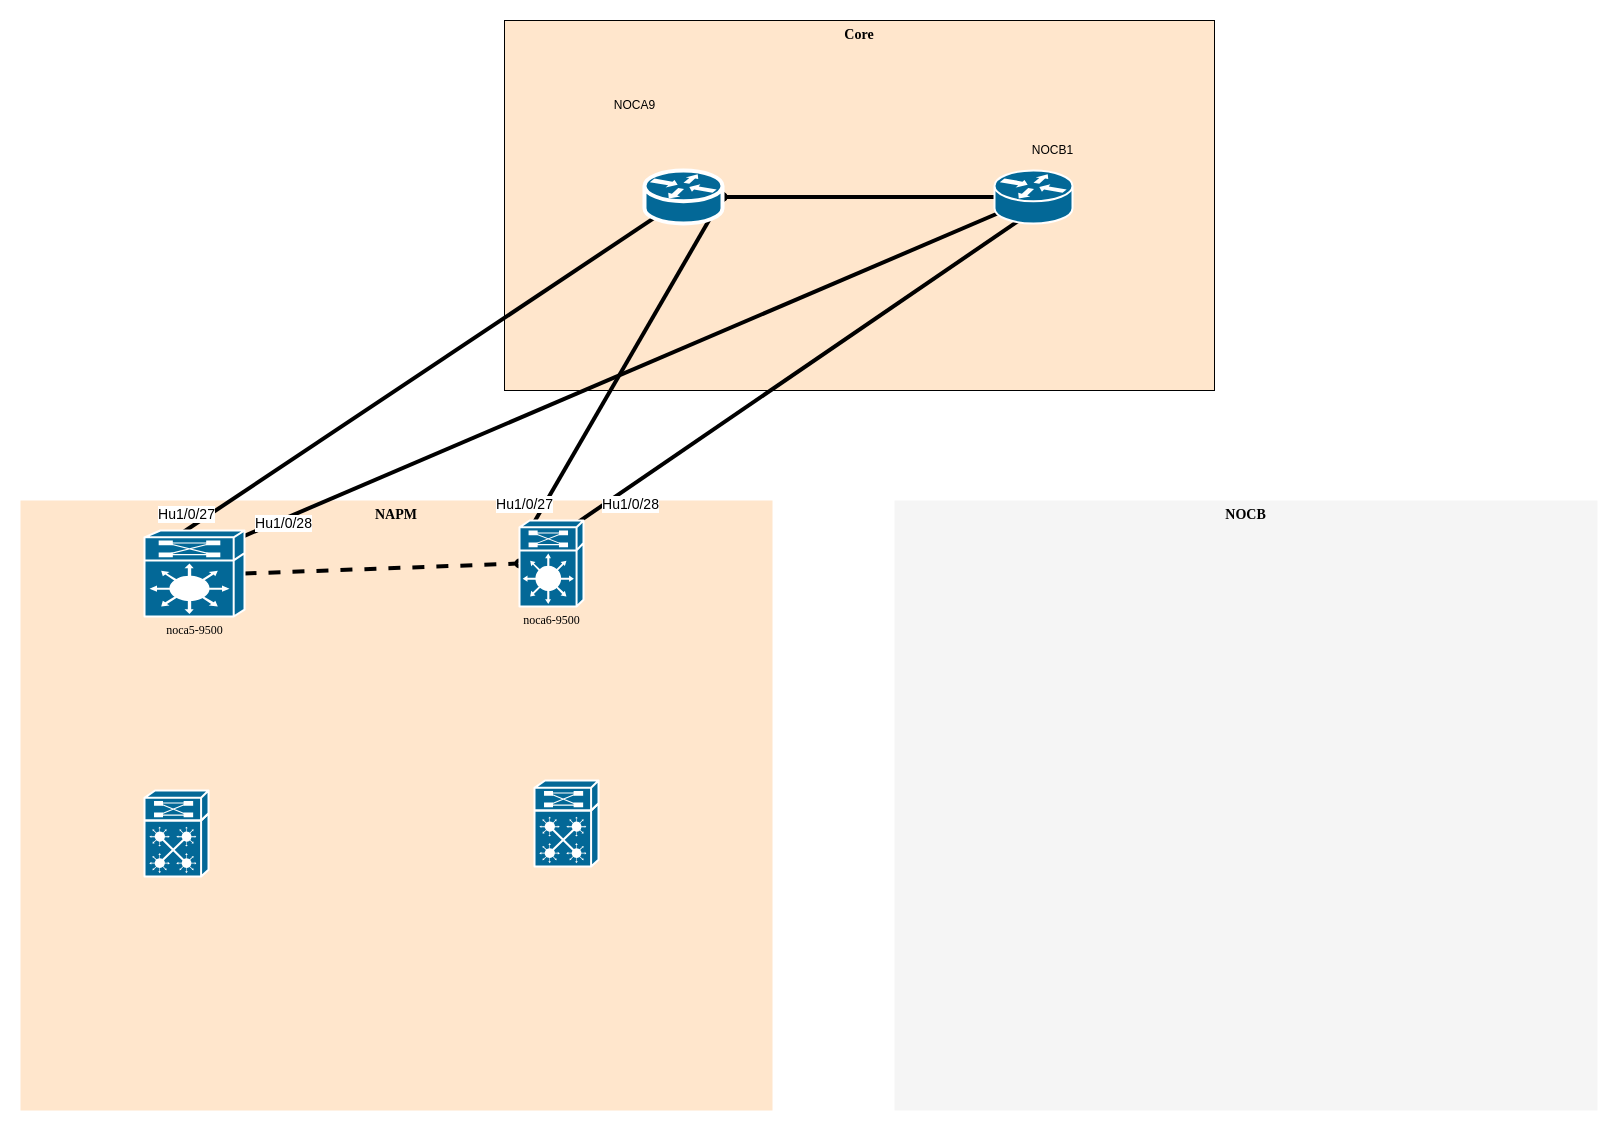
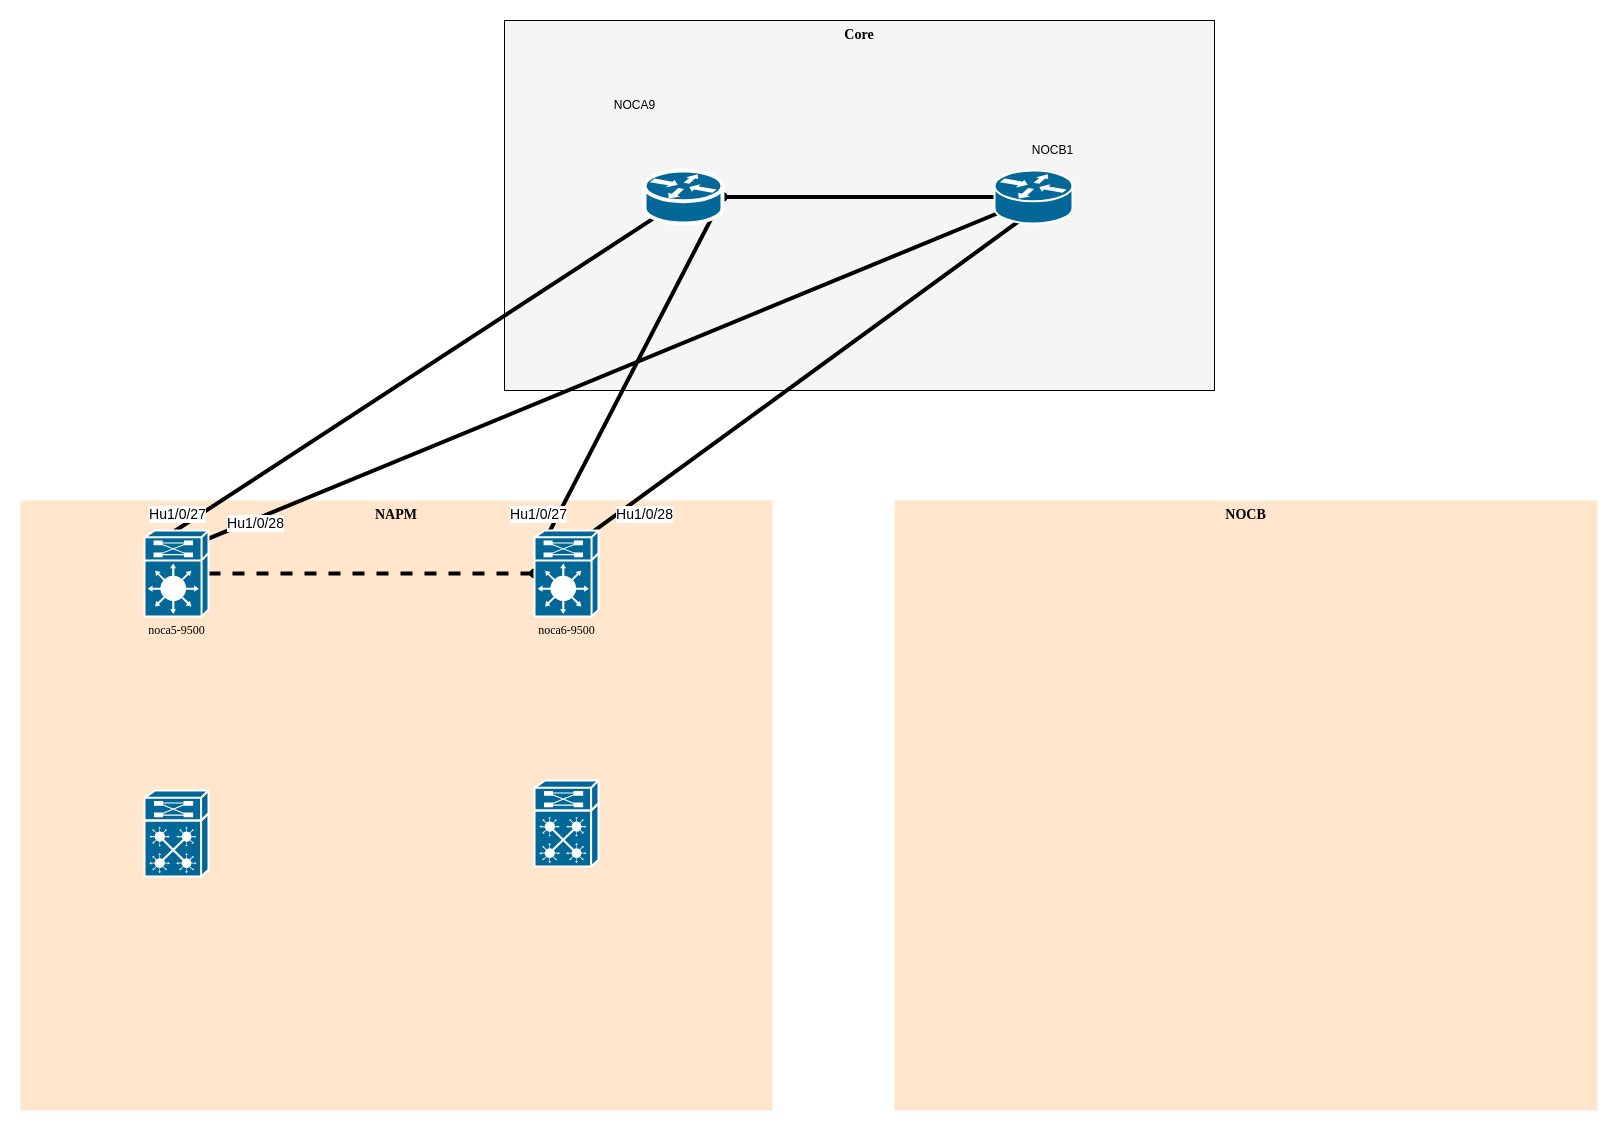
node "Core": fillcolor #ffe6cc -> #f5f5f5
node "noca6-9500": moved (552, 564) -> (567, 574)
node "noca5-9500": size 100x86 -> 64x86
node "NOCB": fillcolor #f5f5f5 -> #ffe6cc
